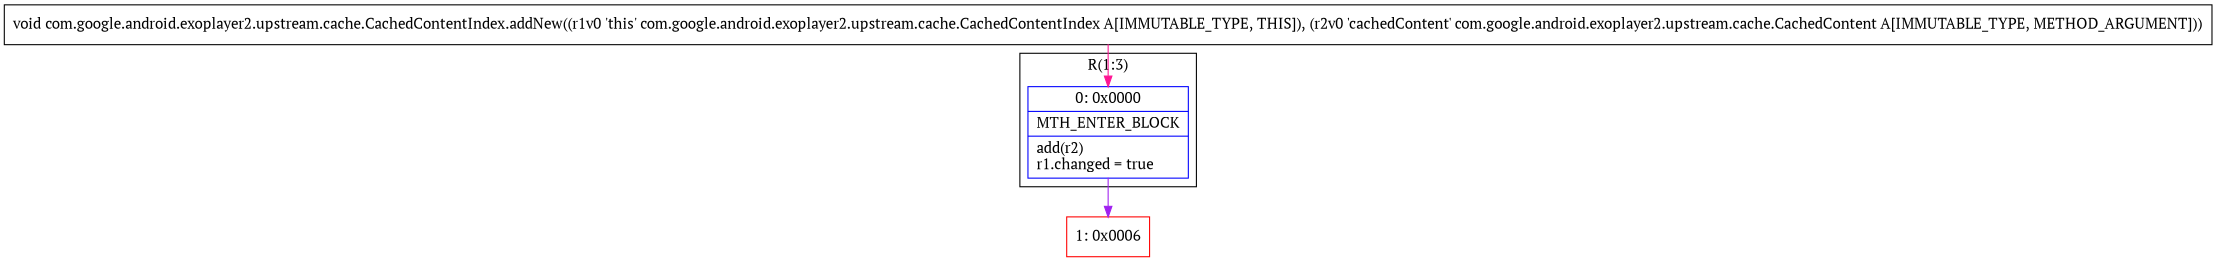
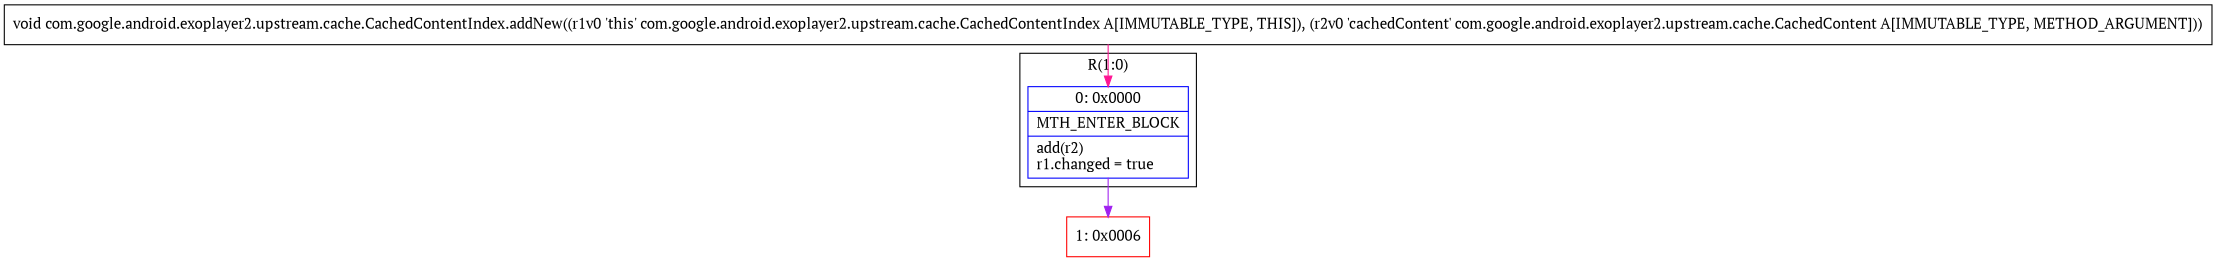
cluster "R(1:3)": label "R(1:3)" -> "R(1:0)"
